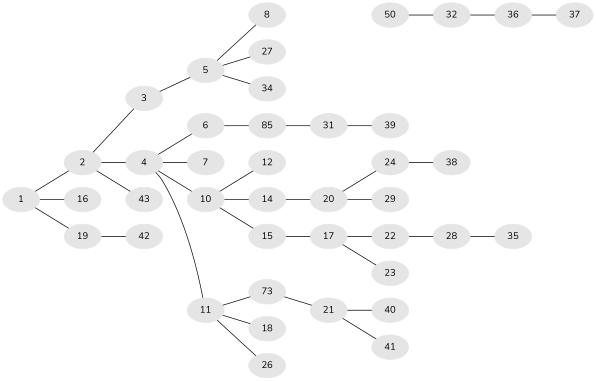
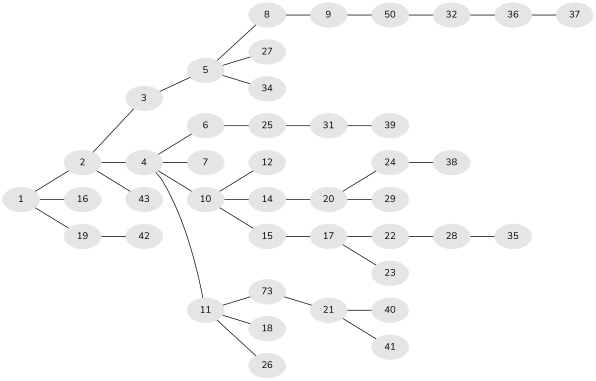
node "9": added
node "85": label "85" -> "25"
